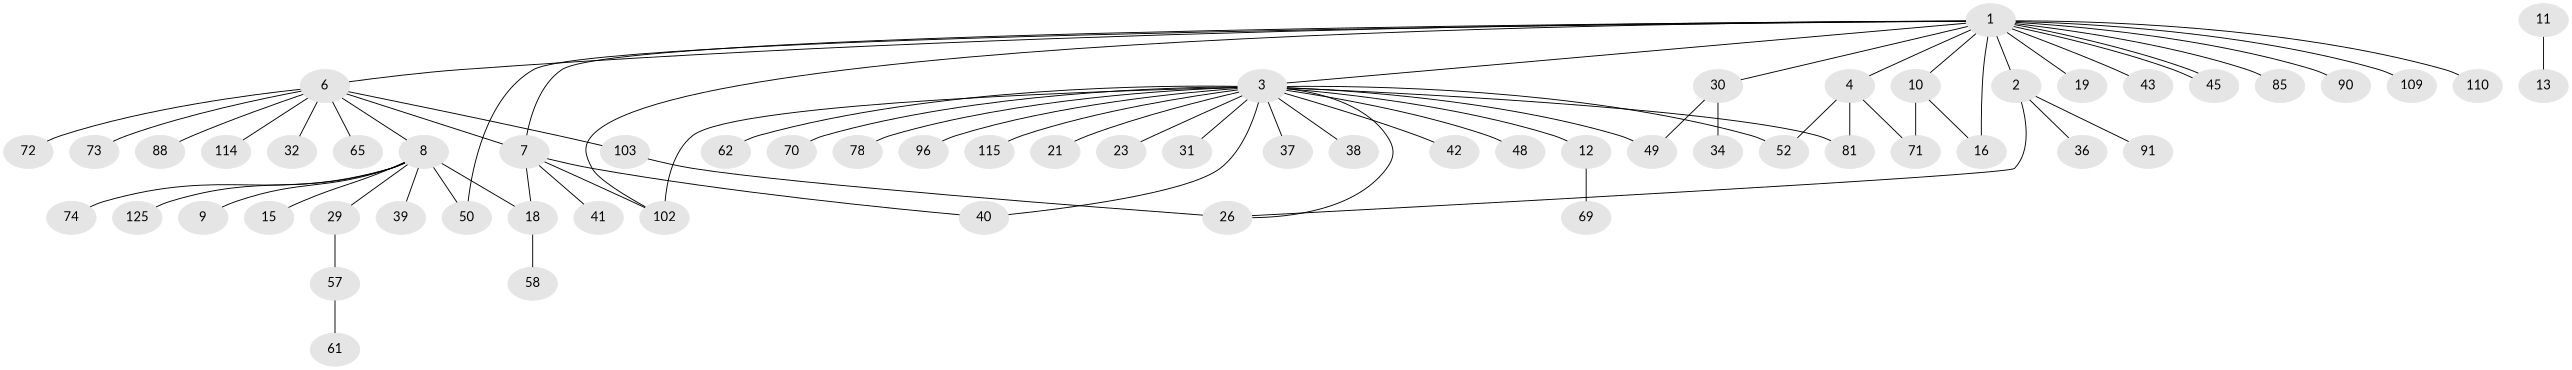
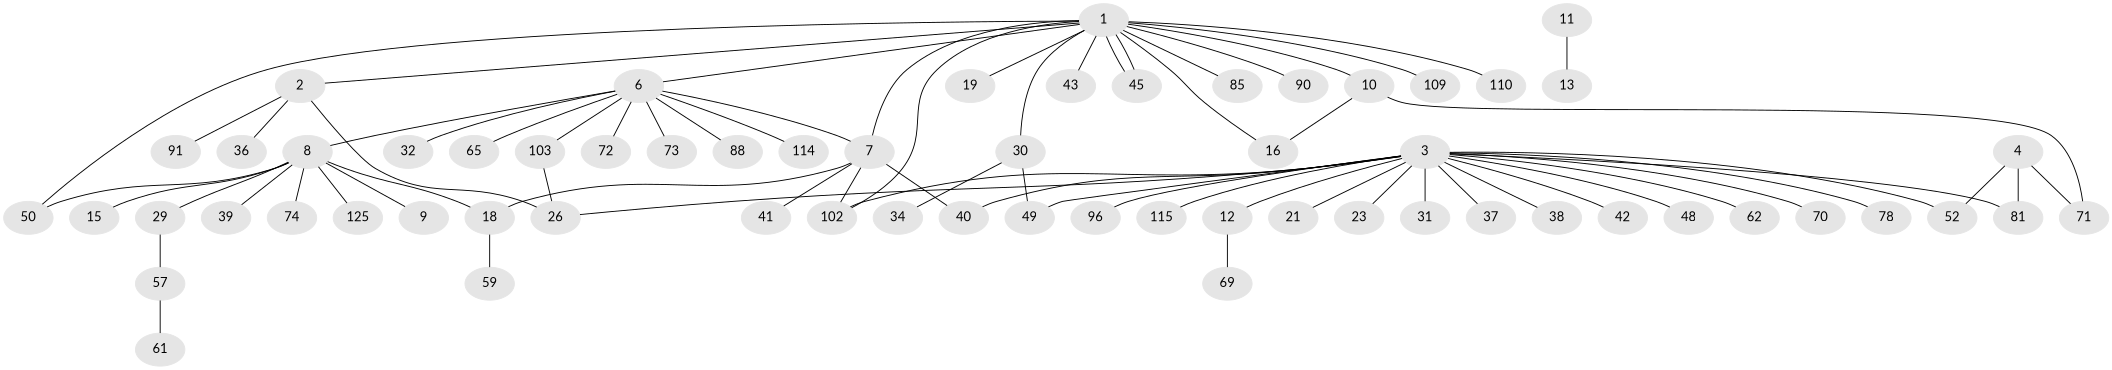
edge "1" -- "3": removed
edge "1" -- "4": removed
node "58": label "58" -> "59"
